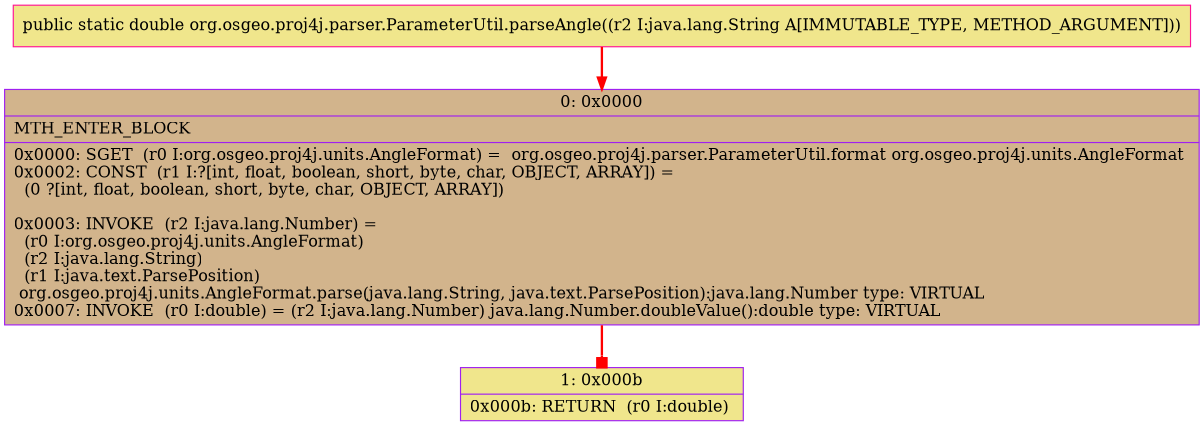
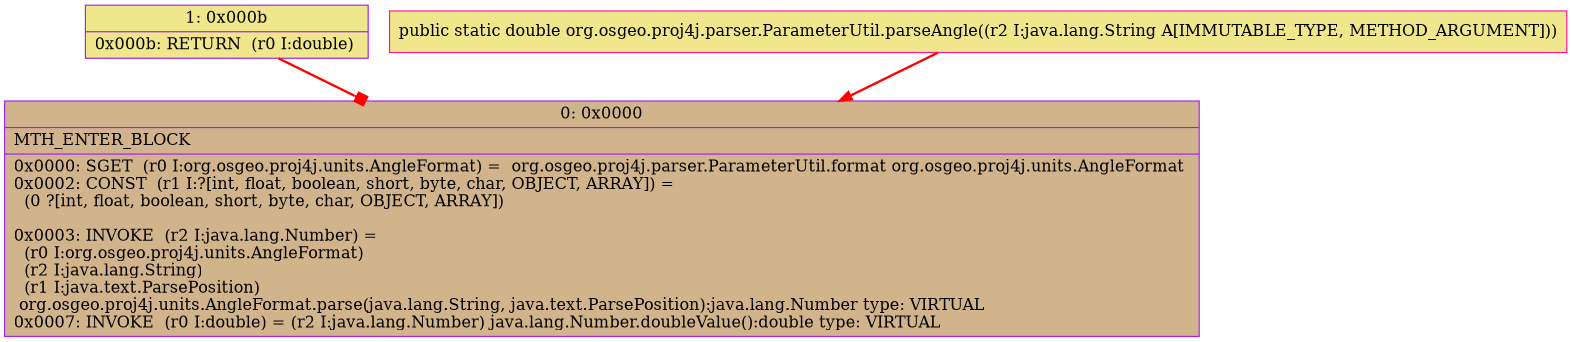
edge "0: 0x0000" -> "1: 0x000b": reversed
